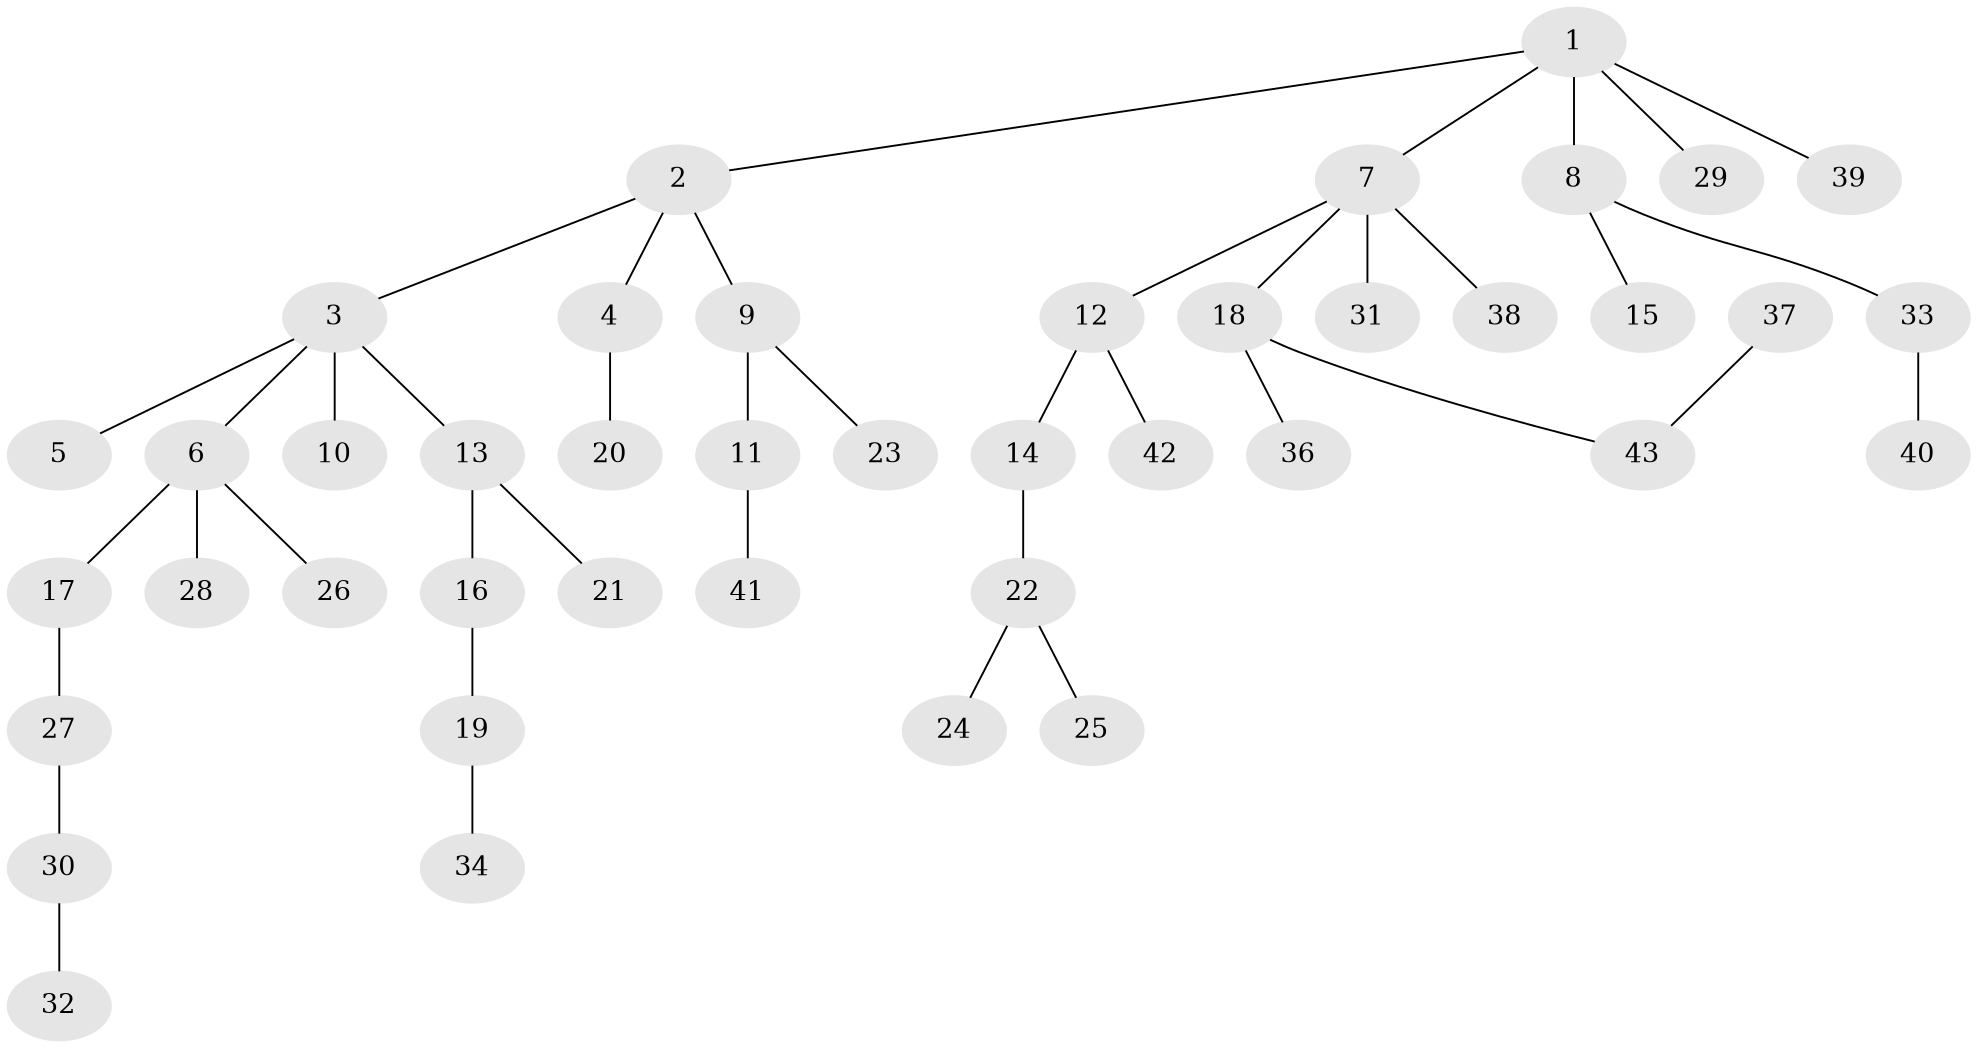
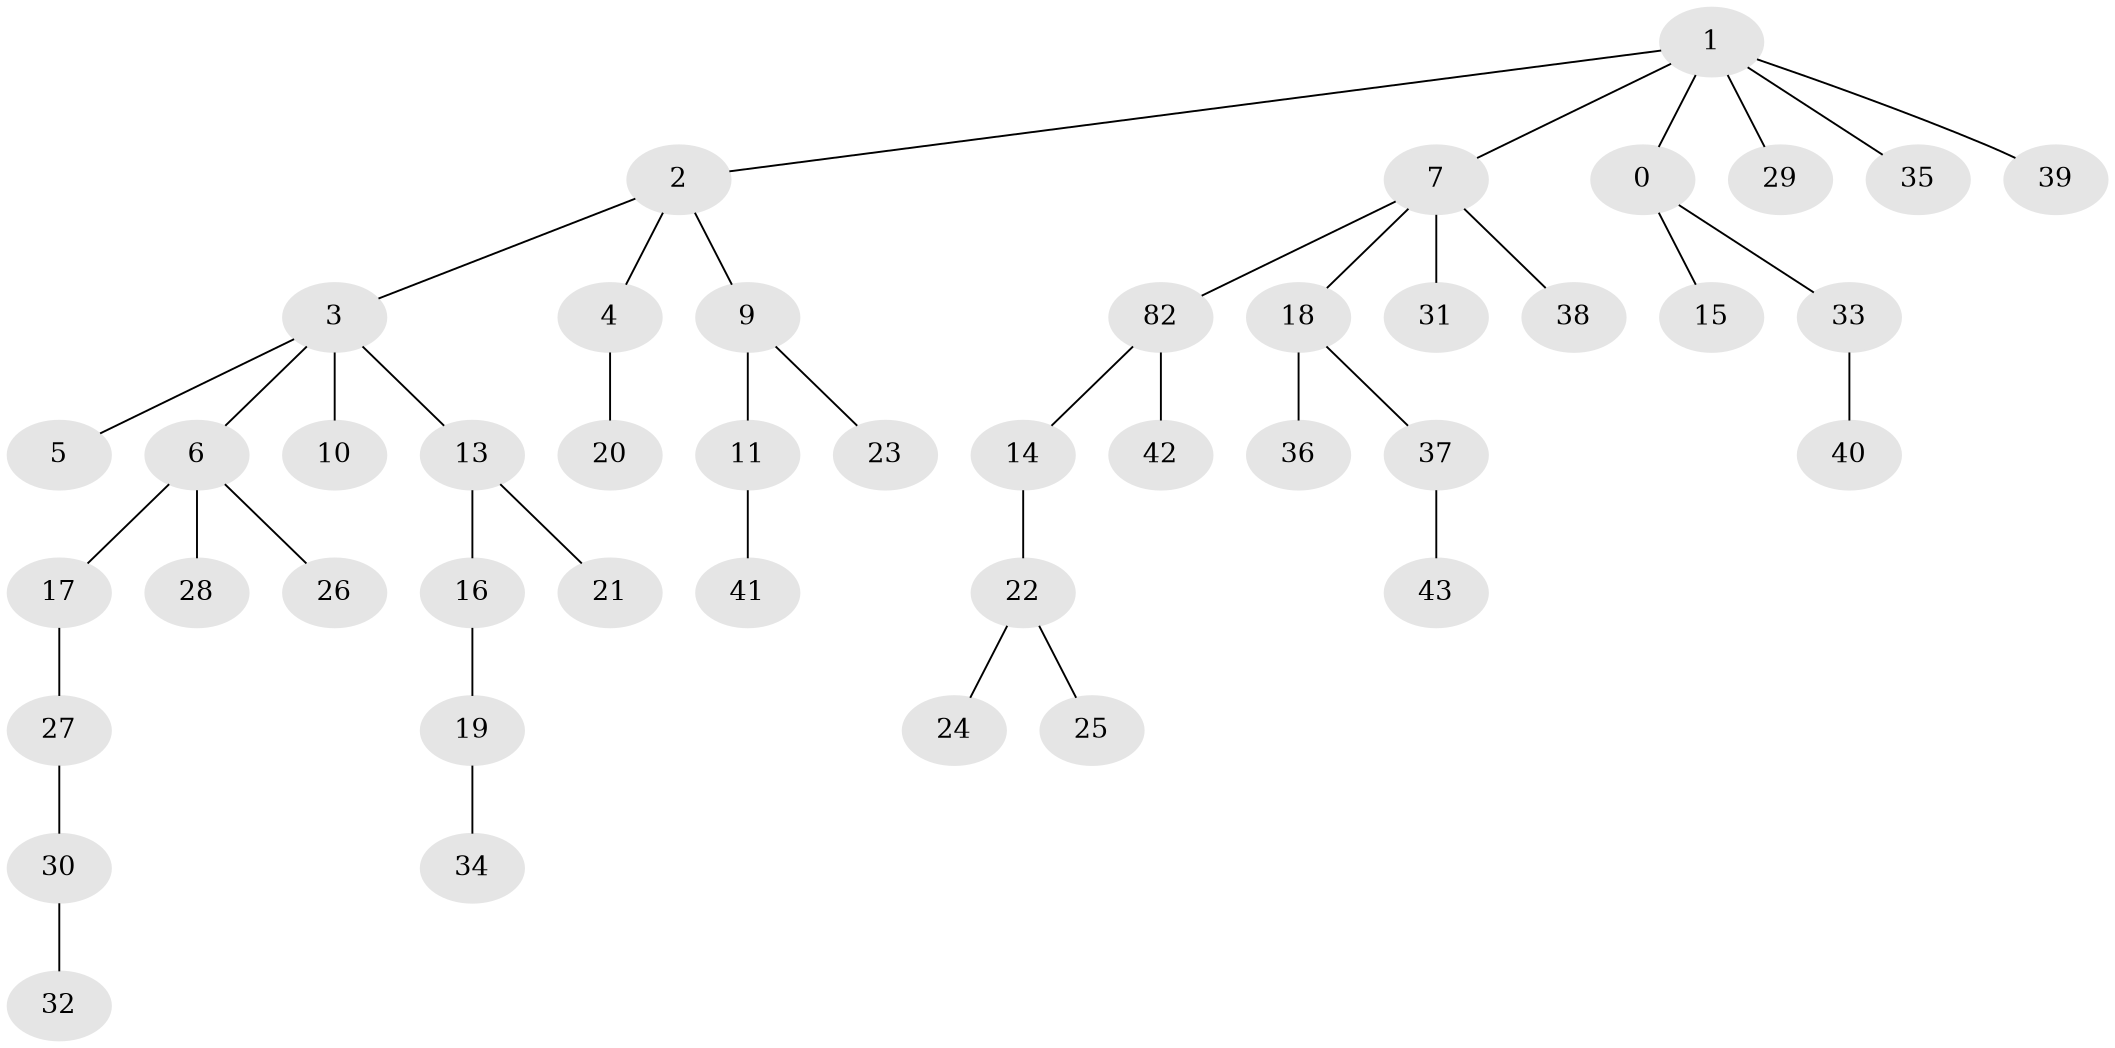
node "8": label "8" -> "0"
node "35": added
node "12": label "12" -> "82"
edge "18" -- "43": now "18" -- "37"
